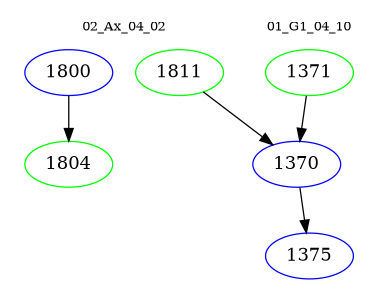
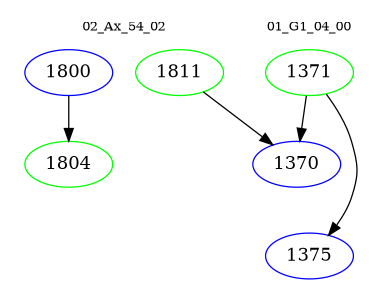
cluster "02_Ax_04_02": label "02_Ax_04_02" -> "02_Ax_54_02"
cluster "01_G1_04_10": label "01_G1_04_10" -> "01_G1_04_00"
edge "1370" -> "1375": now "1371" -> "1375"
